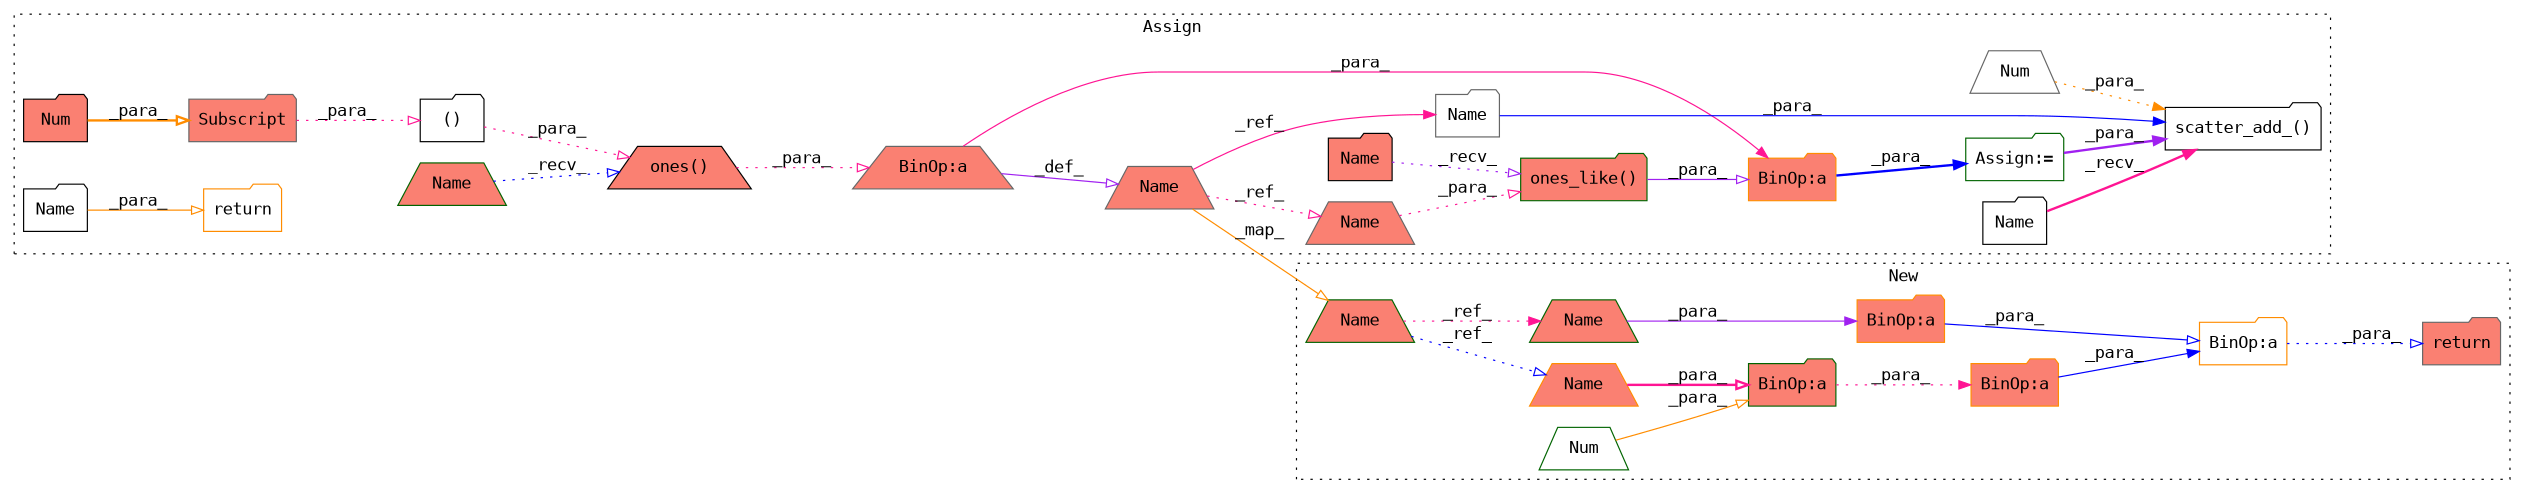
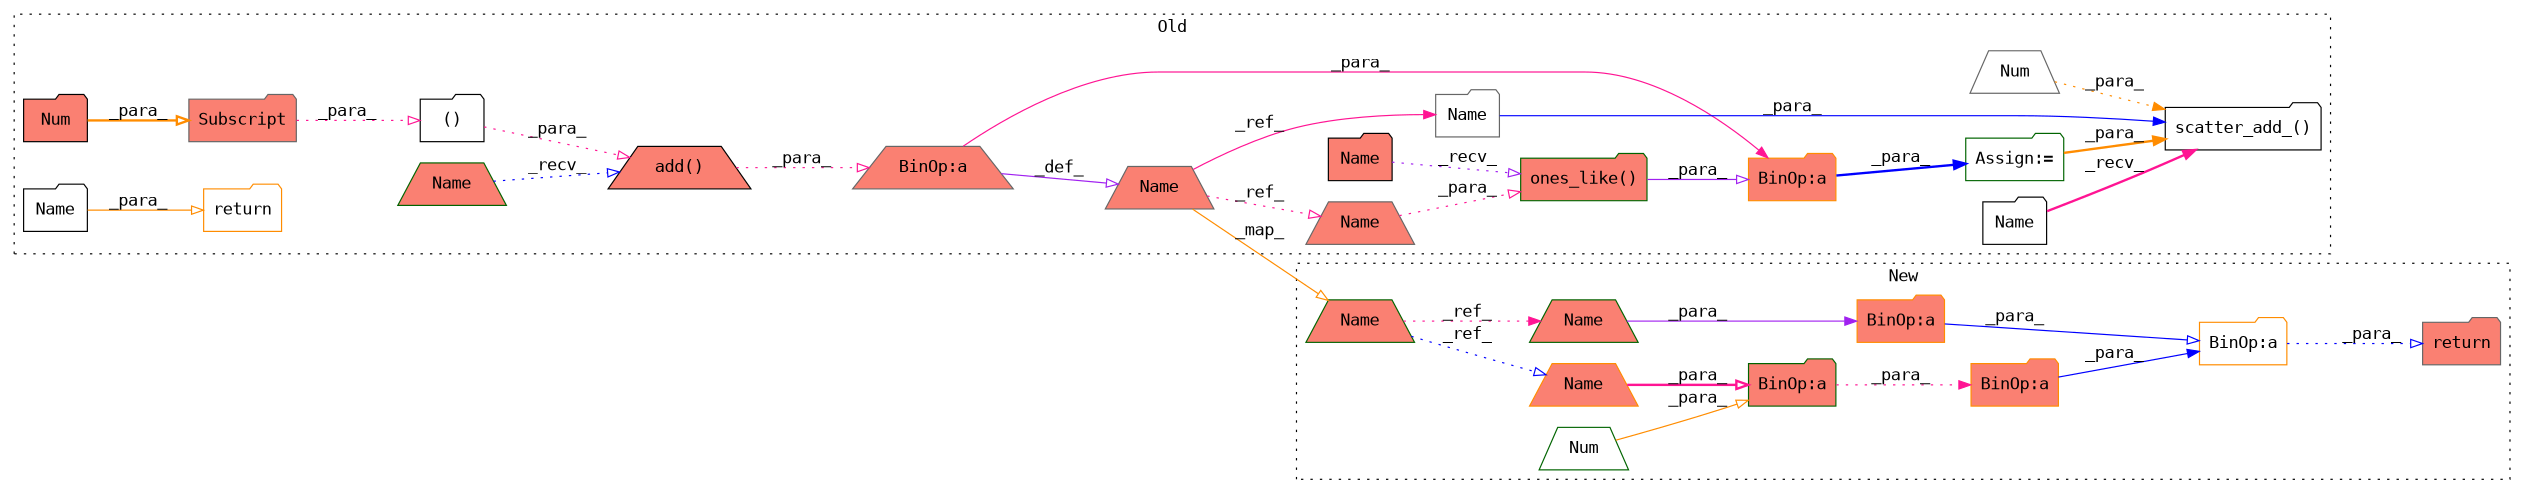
cluster "Assign": label "Assign" -> "Old"
edge "Assign:=" -> "scatter_add_()": color purple -> darkorange
node "ones()": label "ones()" -> "add()"
